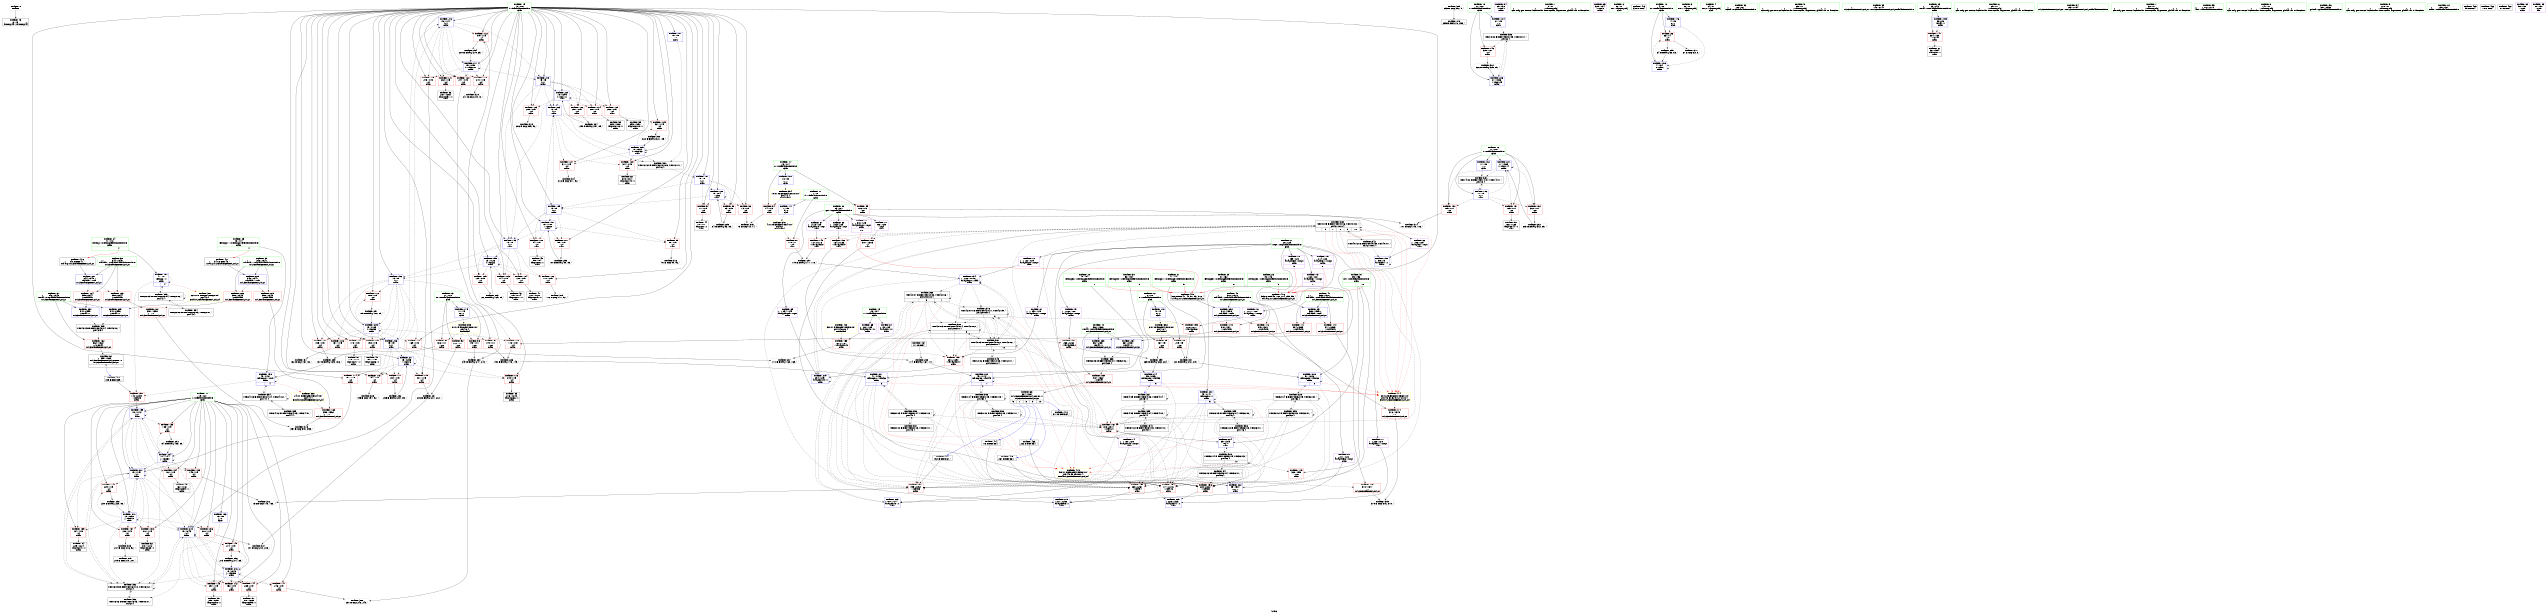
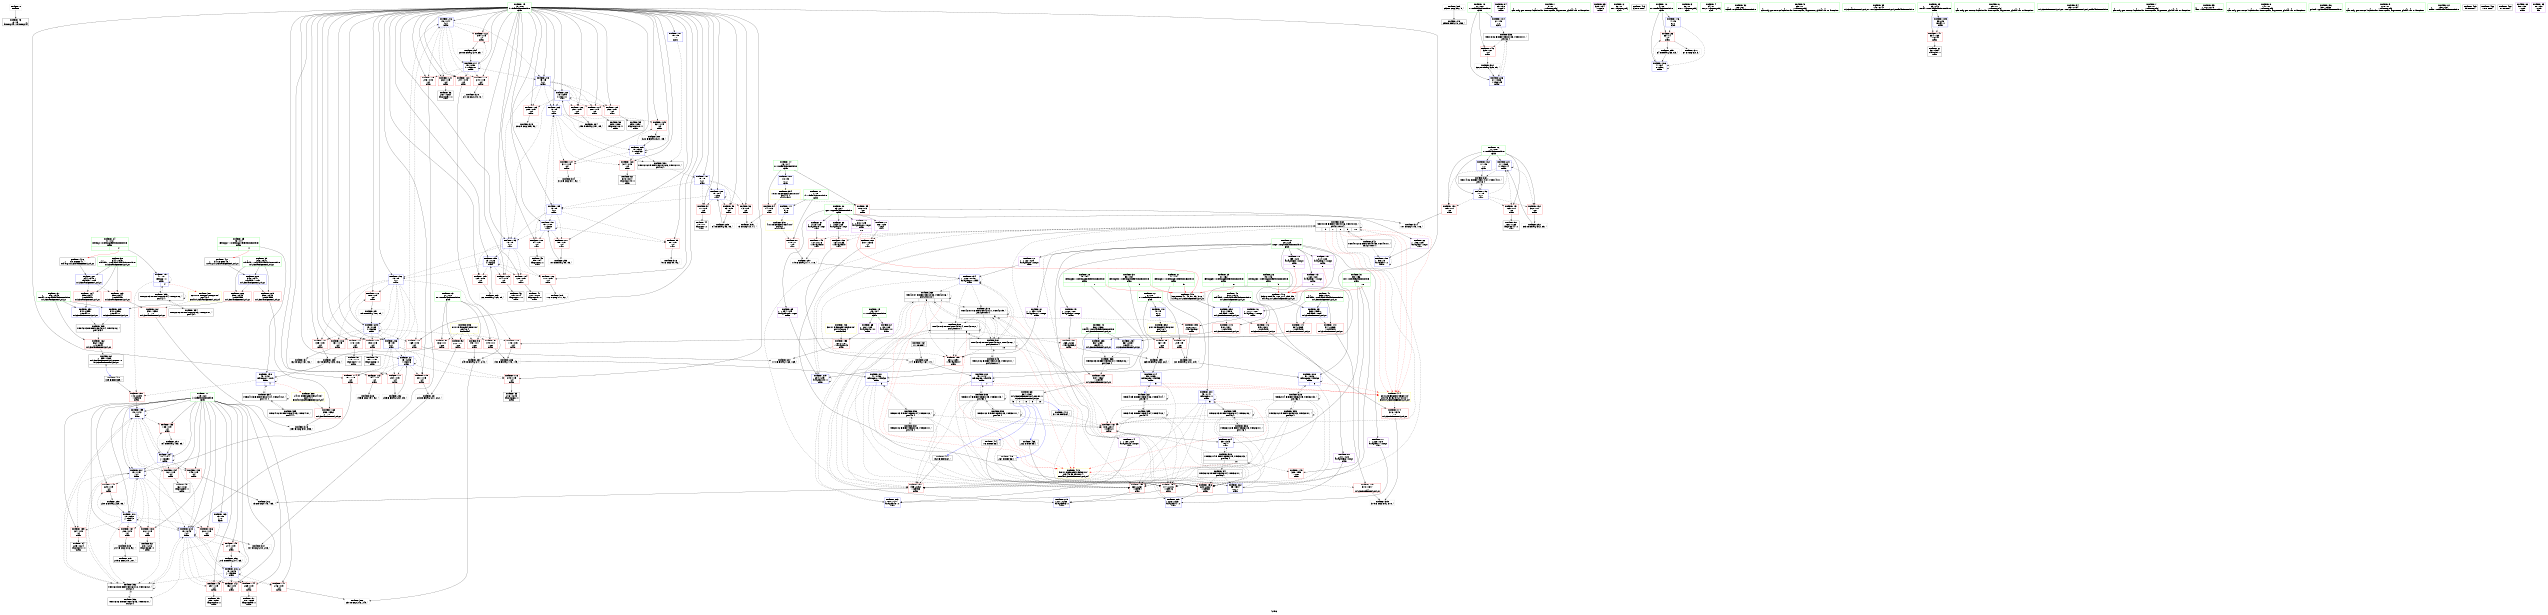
edge "NodeID: 122" -> "NodeID: 116": now "NodeID: 15" -> "NodeID: 116"
node "NodeID: 179": removed
node "NodeID: 340": removed
